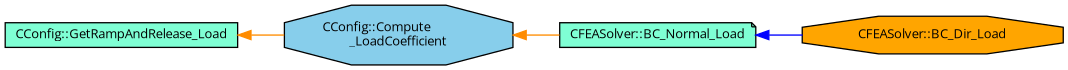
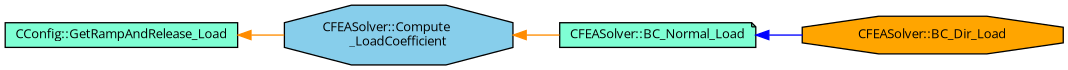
node "CConfig::Compute _LoadCoefficient": label "CConfig::Compute _LoadCoefficient" -> "CFEASolver::Compute _LoadCoefficient"
